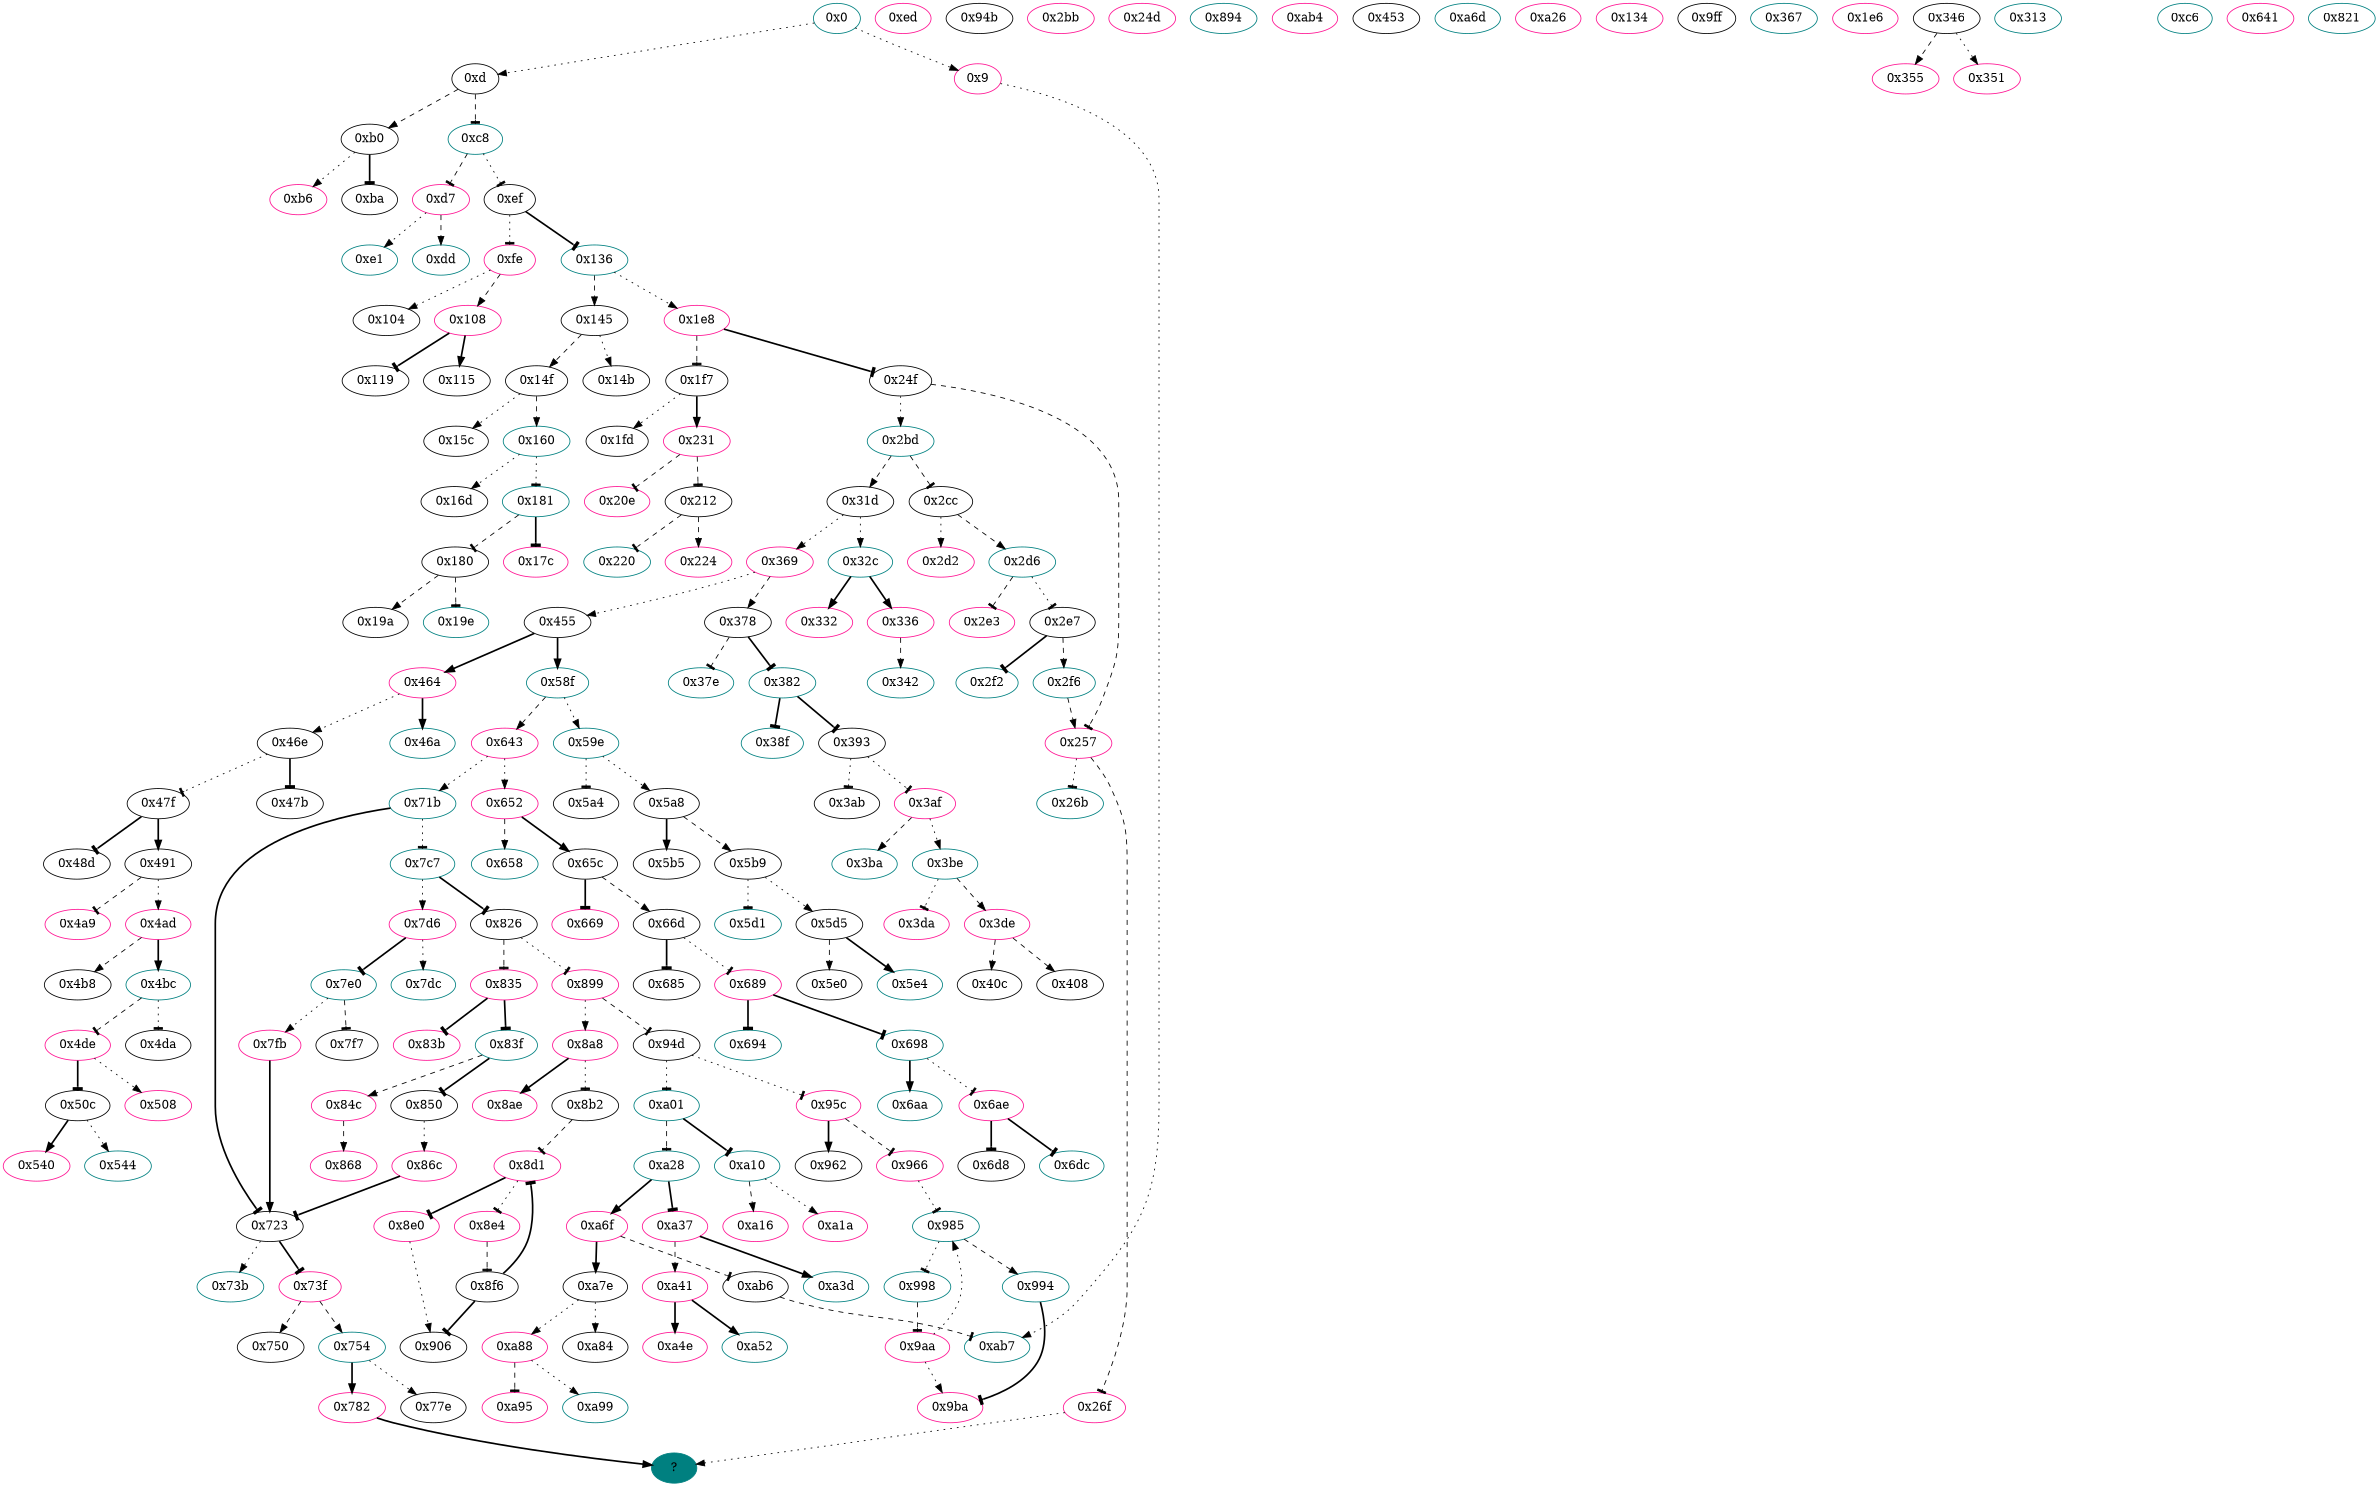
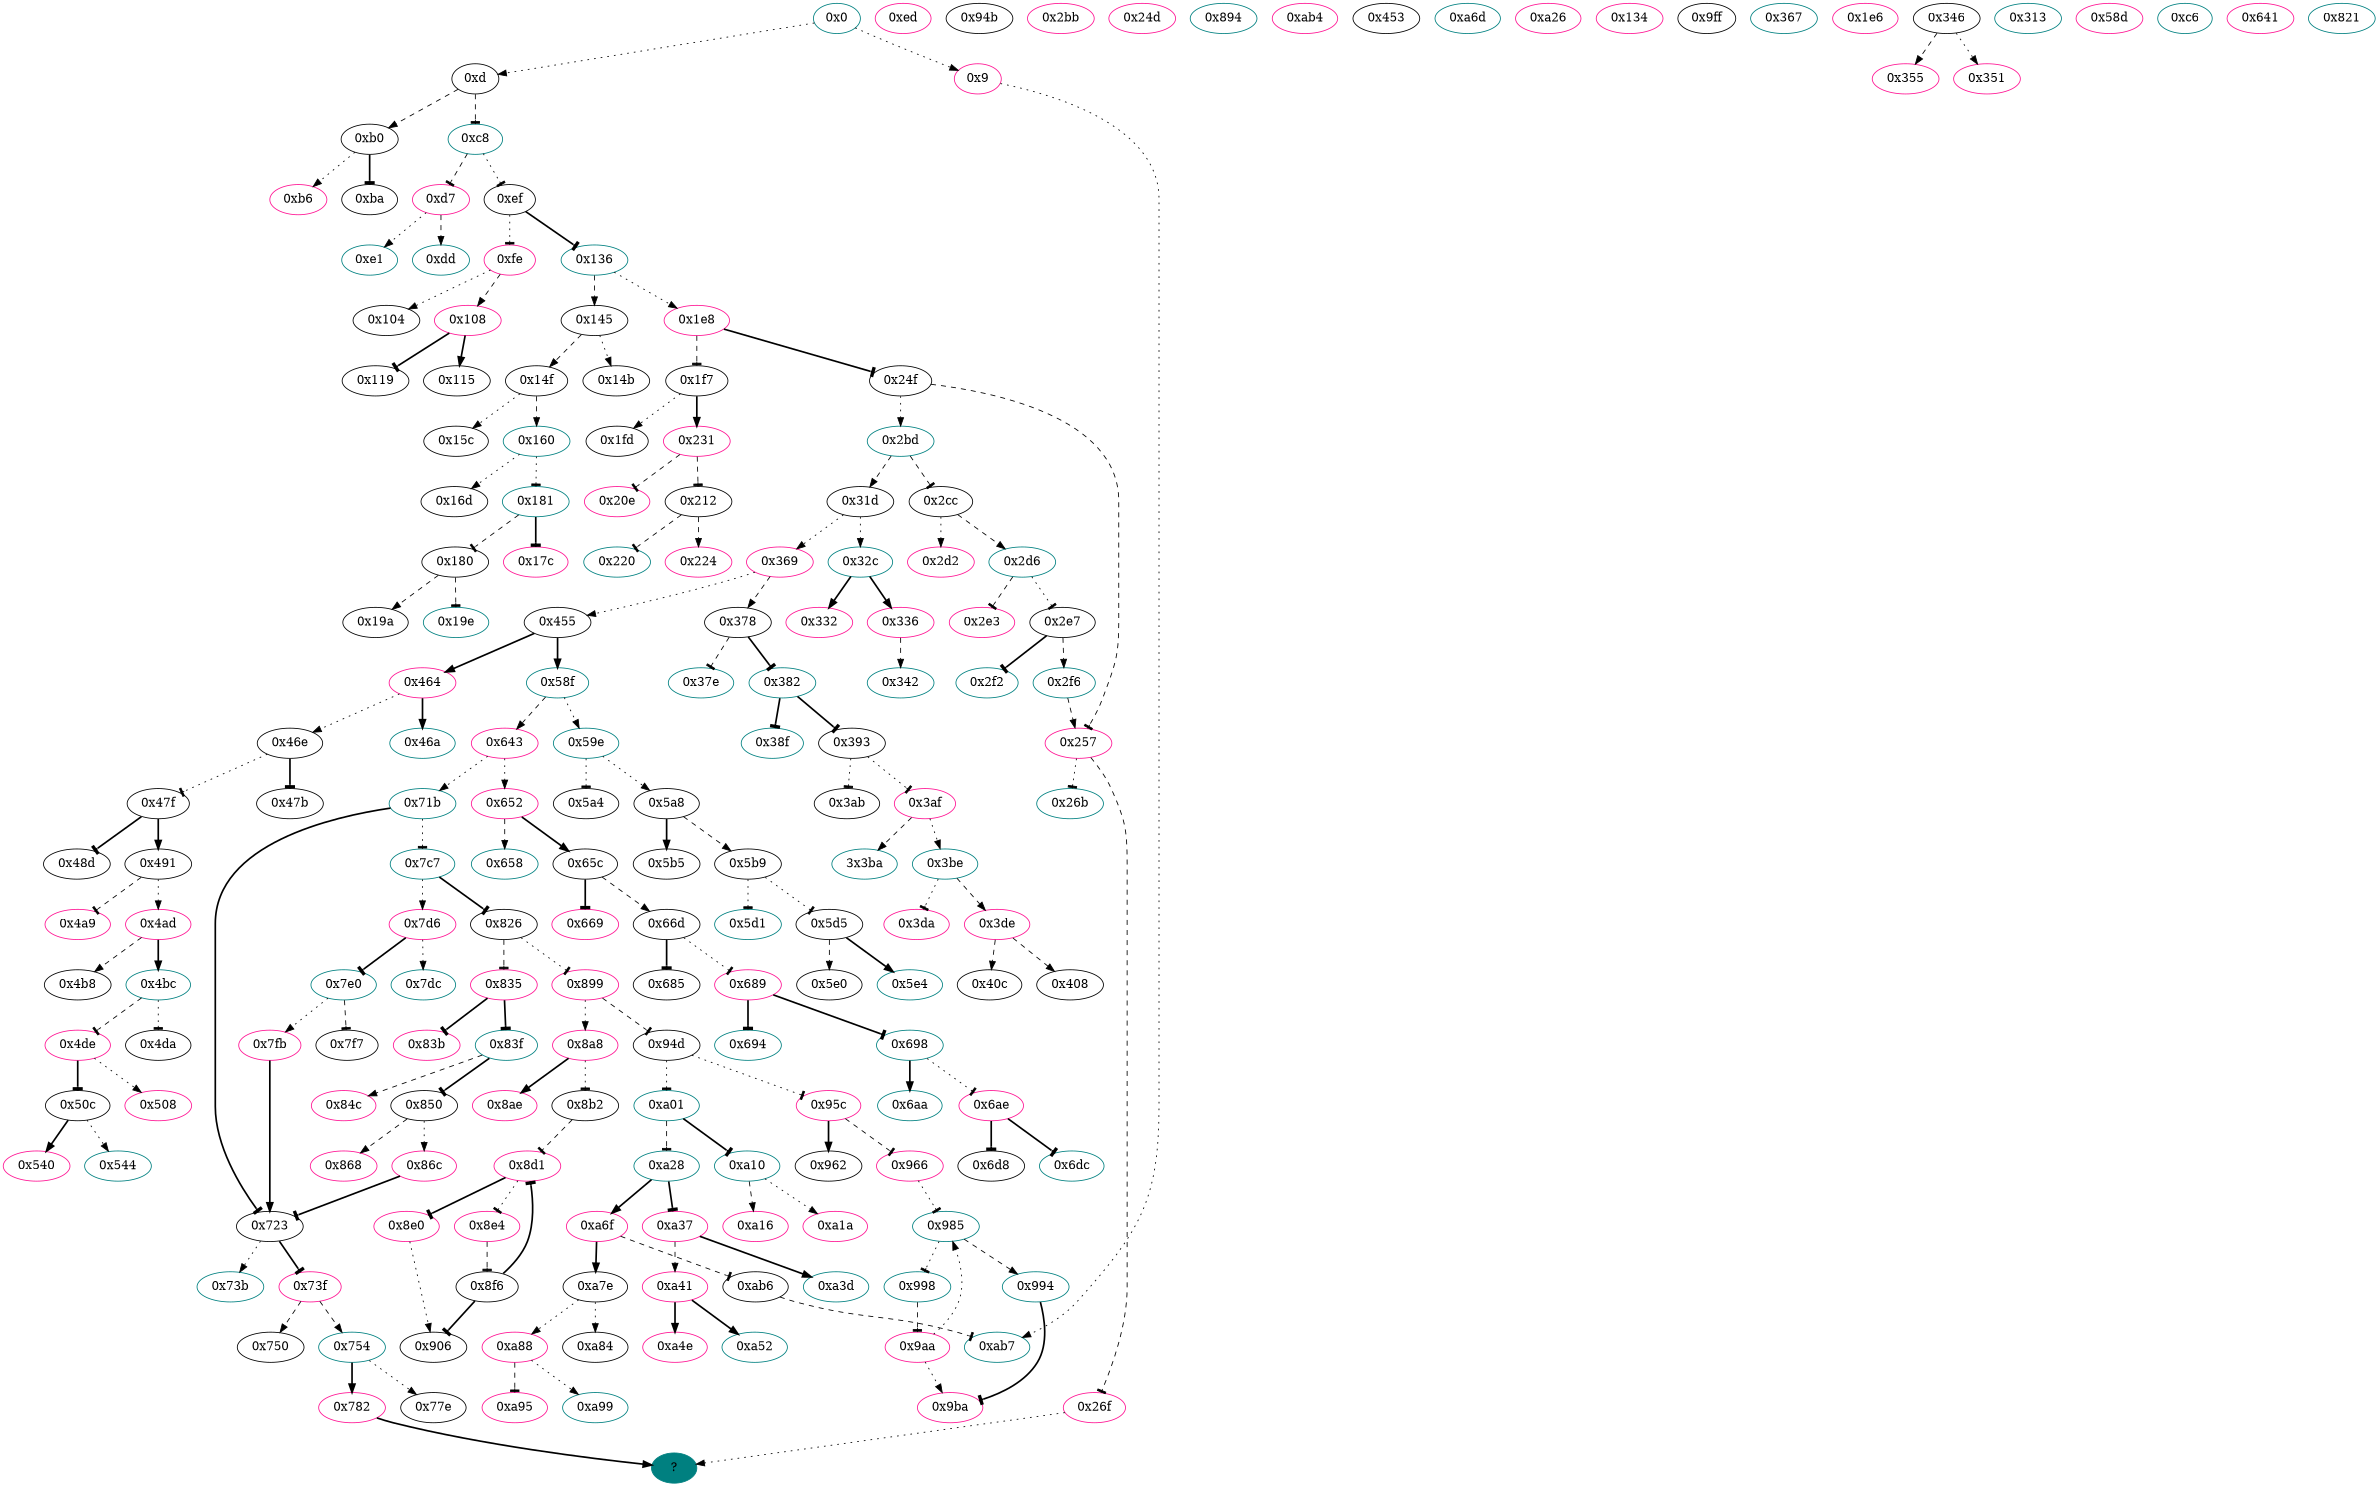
node "0x58d": added
node "0x3ba": label "0x3ba" -> "3x3ba"
edge "0x5b9" -> "0x5d5": arrowhead normal -> tee
edge "0x84c" -> "0x868": now "0x850" -> "0x868"
